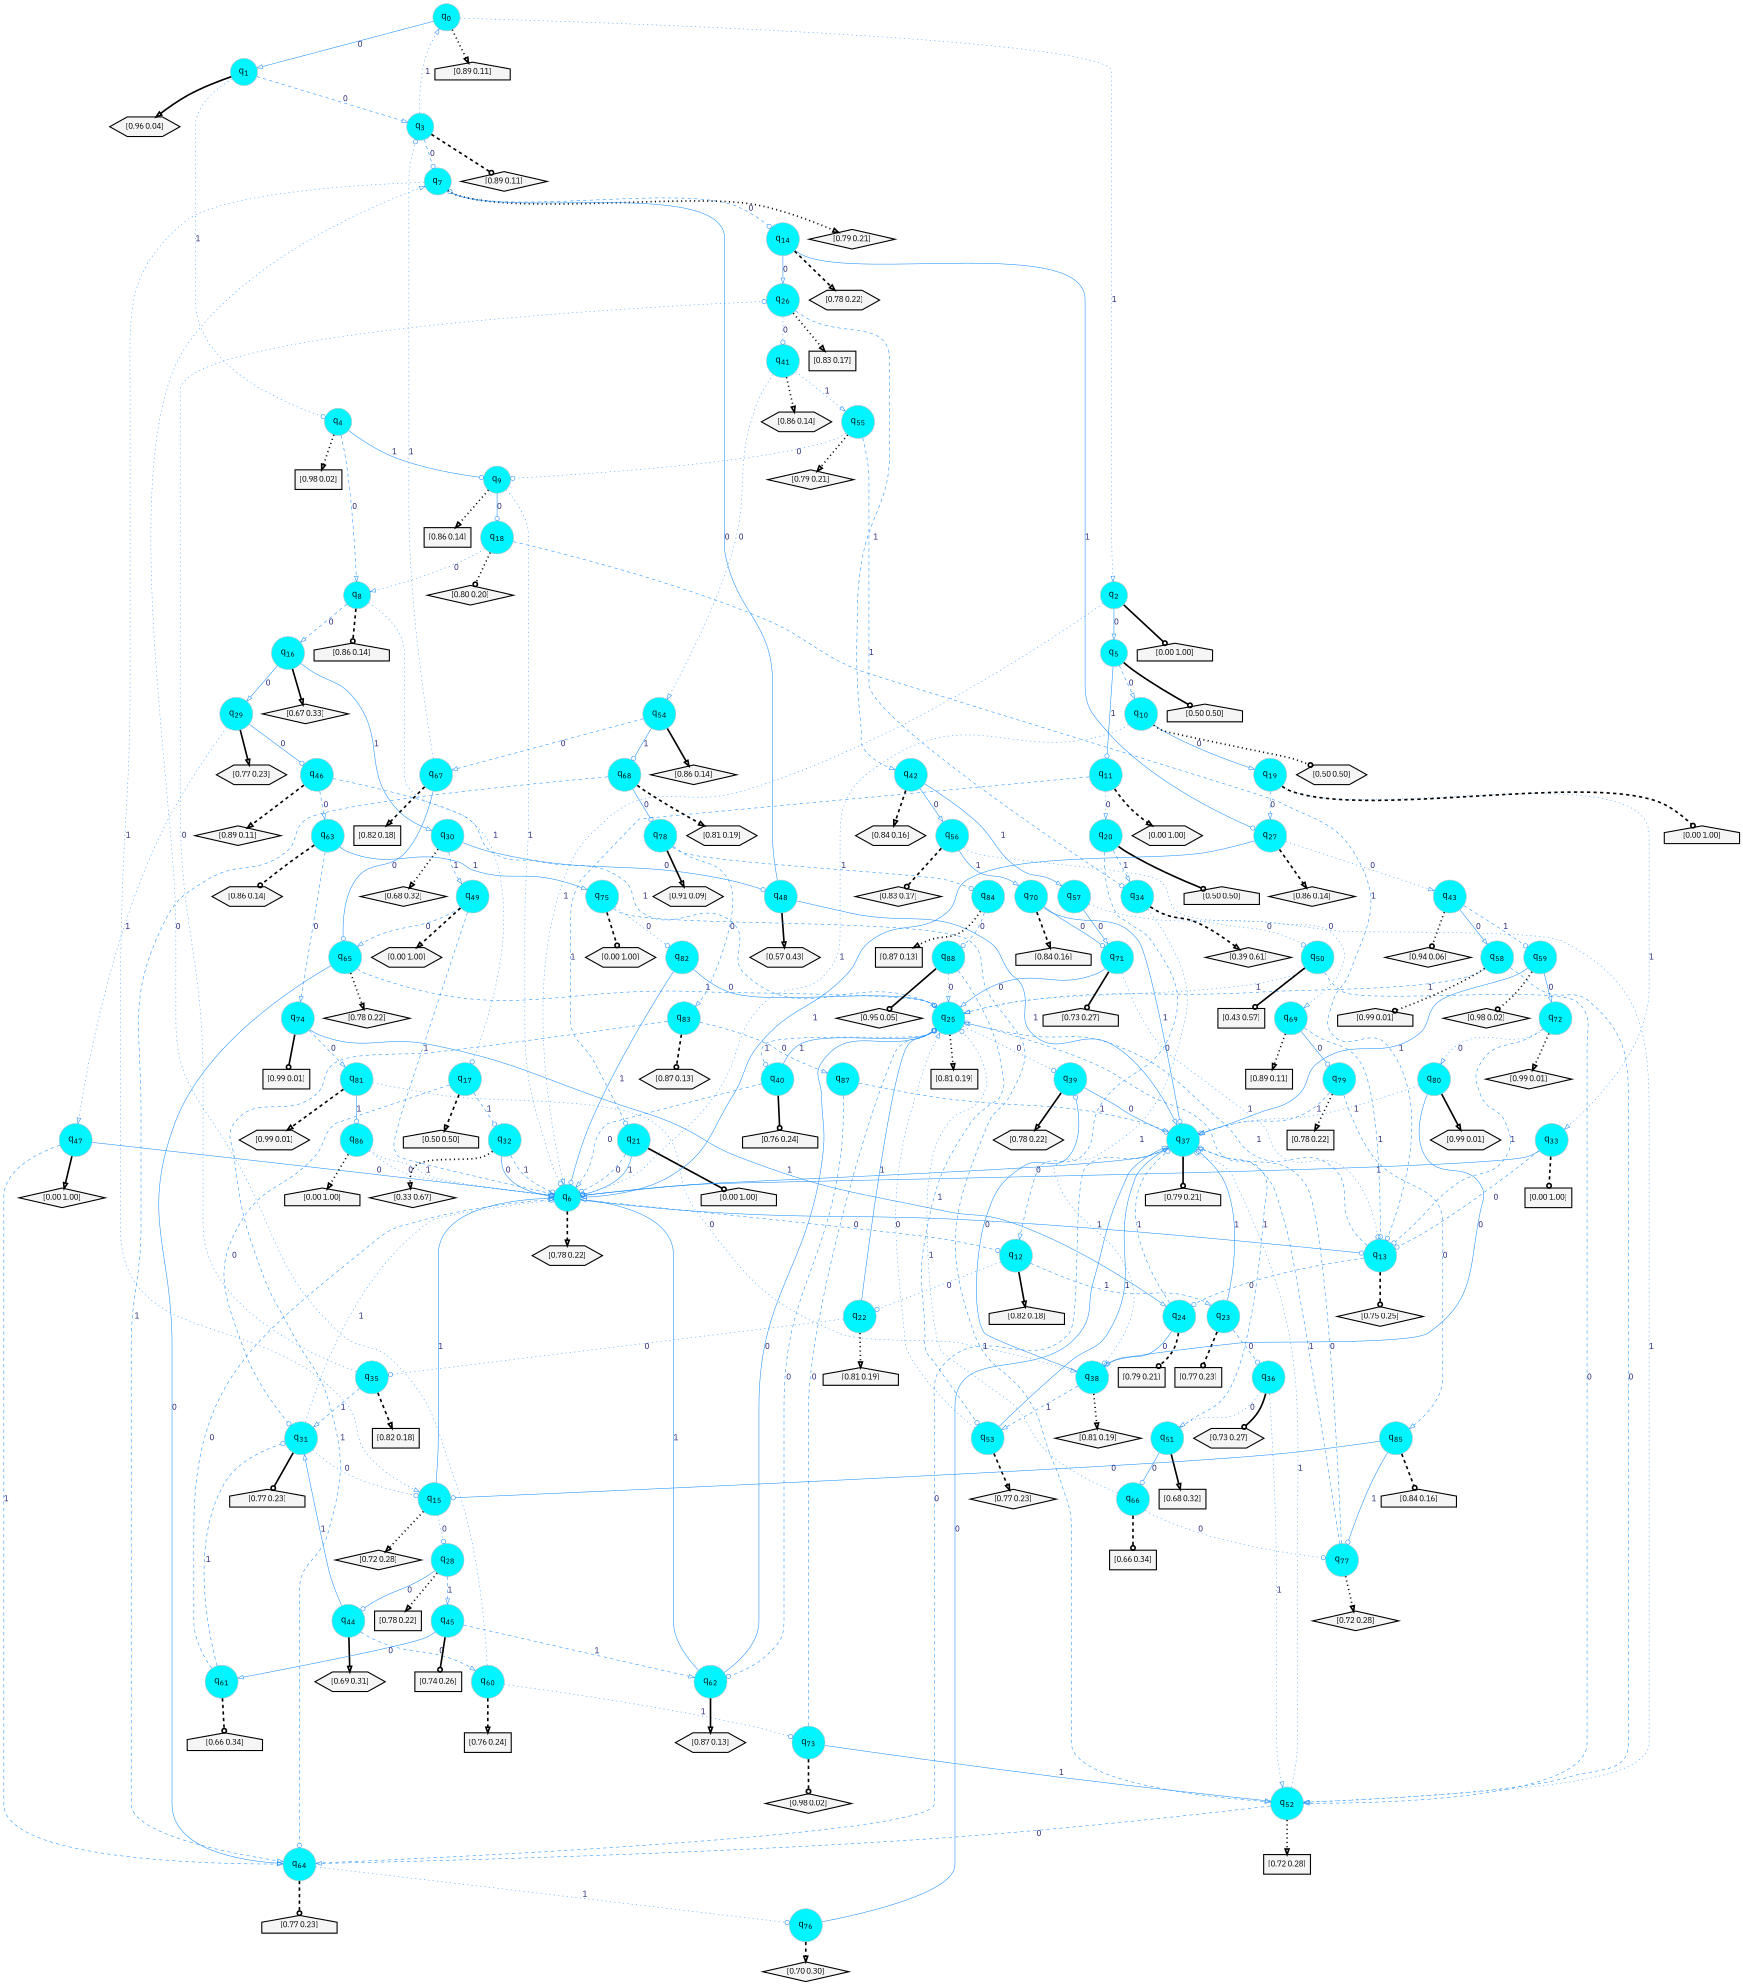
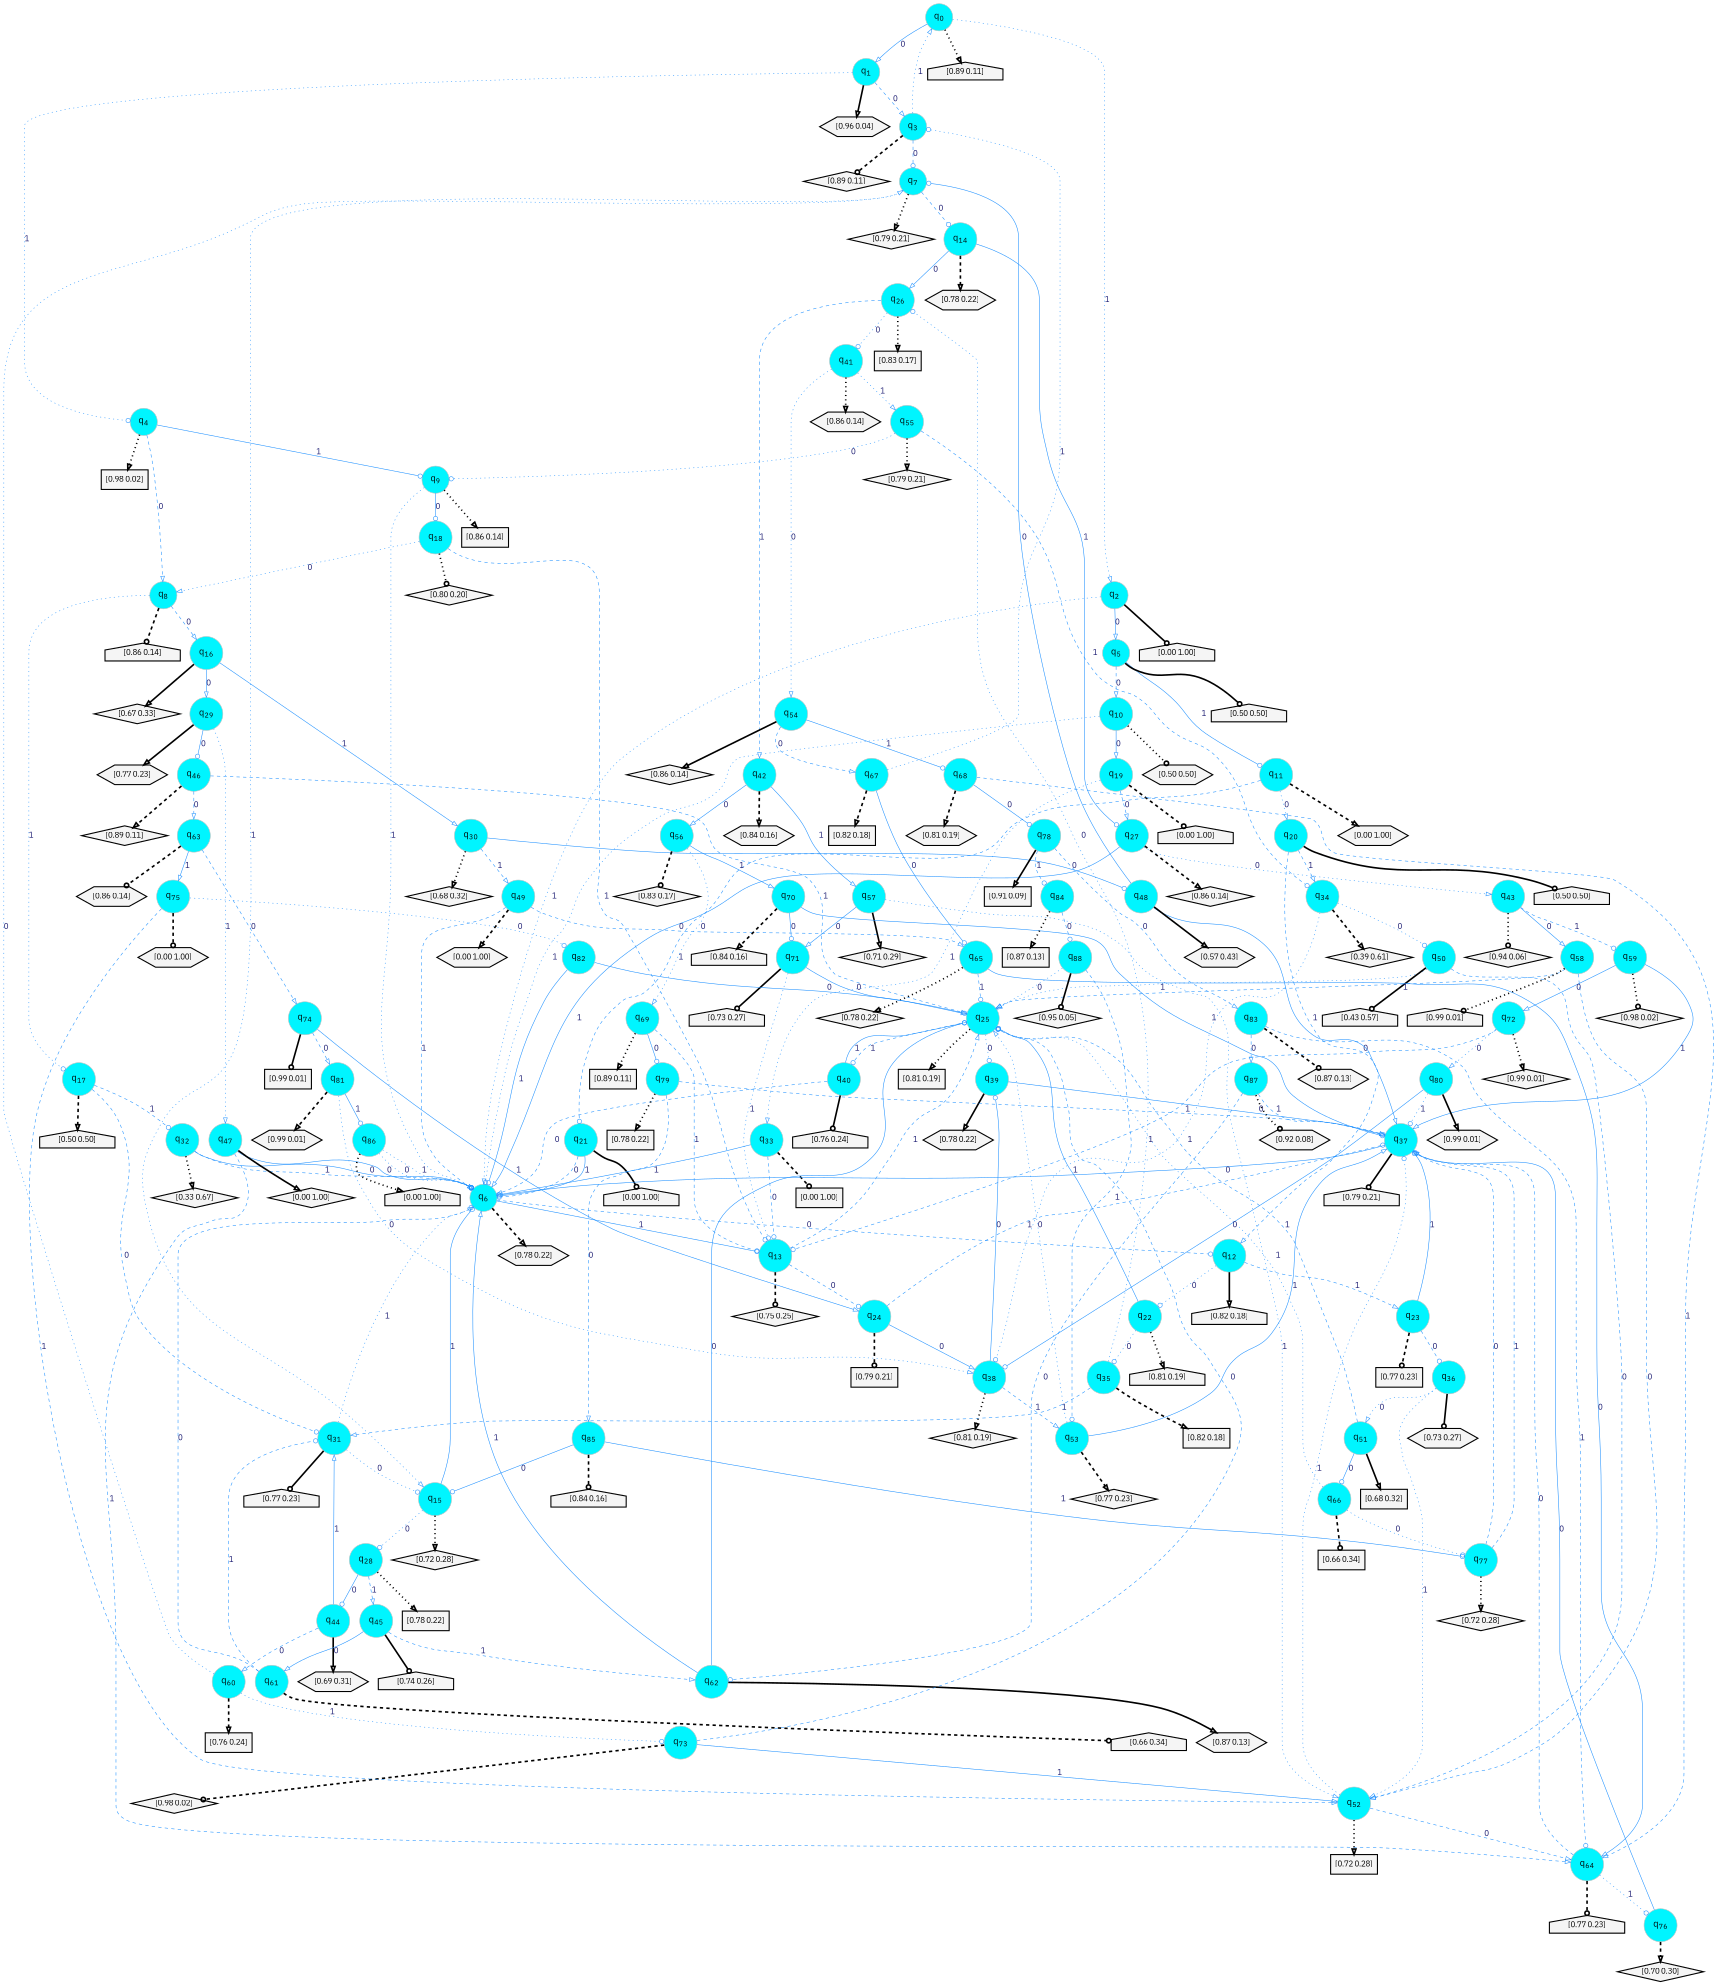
node "[0.91 0.09]": shape hexagon -> box
node "[0.71 0.29]": added
node "[0.43 0.57]": shape box -> house
node "[0.92 0.08]": added
node "[0.74 0.26]": shape box -> house
